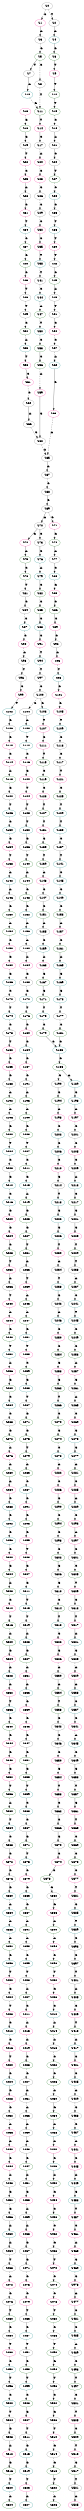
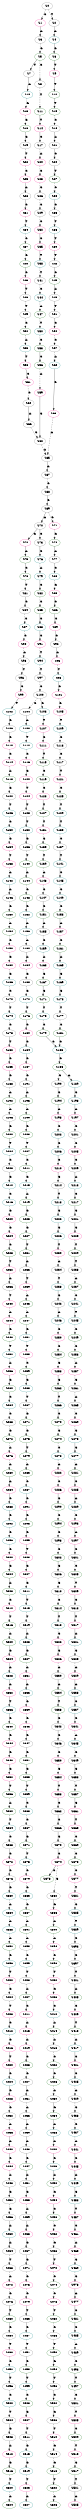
edge "S10" -> "S11": now "S10" -> "S13"
edge "S378" -> "S382": now "S374" -> "S382"
